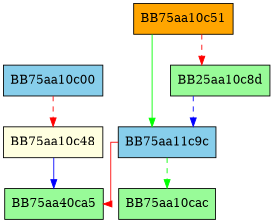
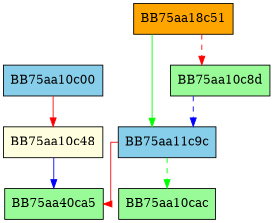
node "BB75aa10c51": label "BB75aa10c51" -> "BB75aa18c51"
node "BB25aa10c8d": label "BB25aa10c8d" -> "BB75aa10c8d"
edge "BB75aa10c00" -> "BB75aa10c48": style dashed -> solid
